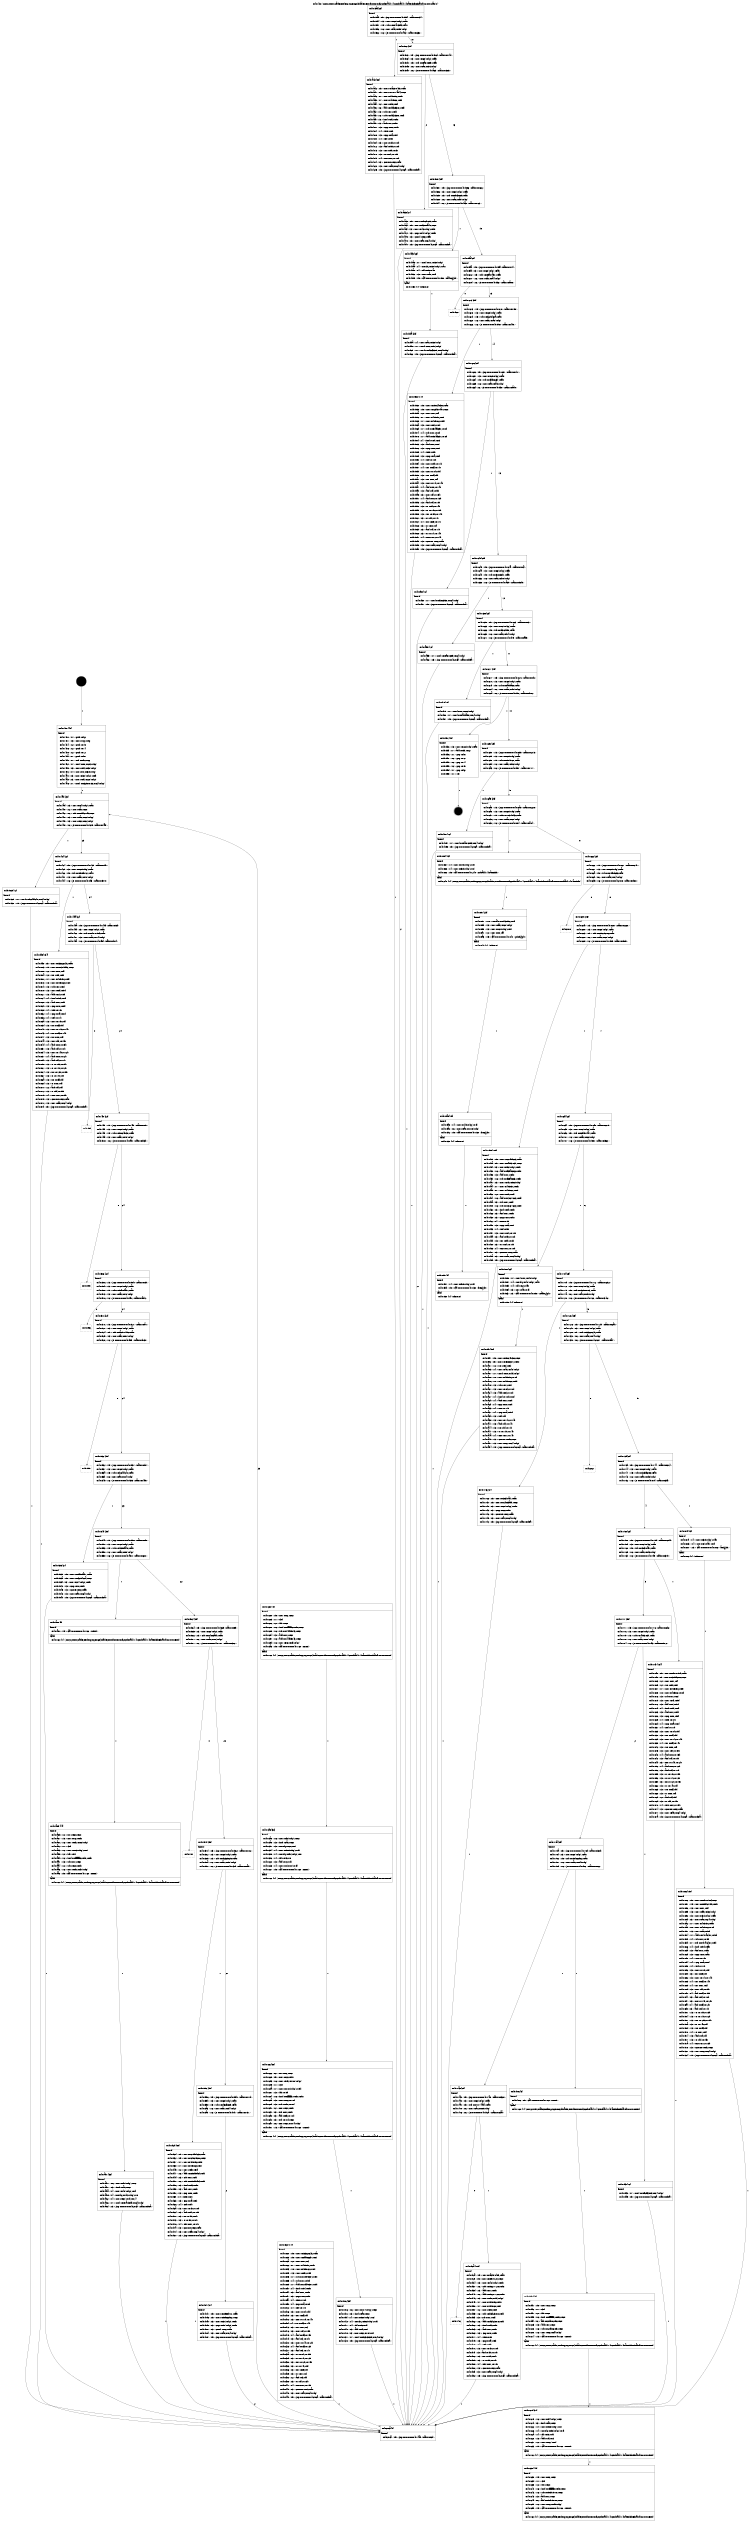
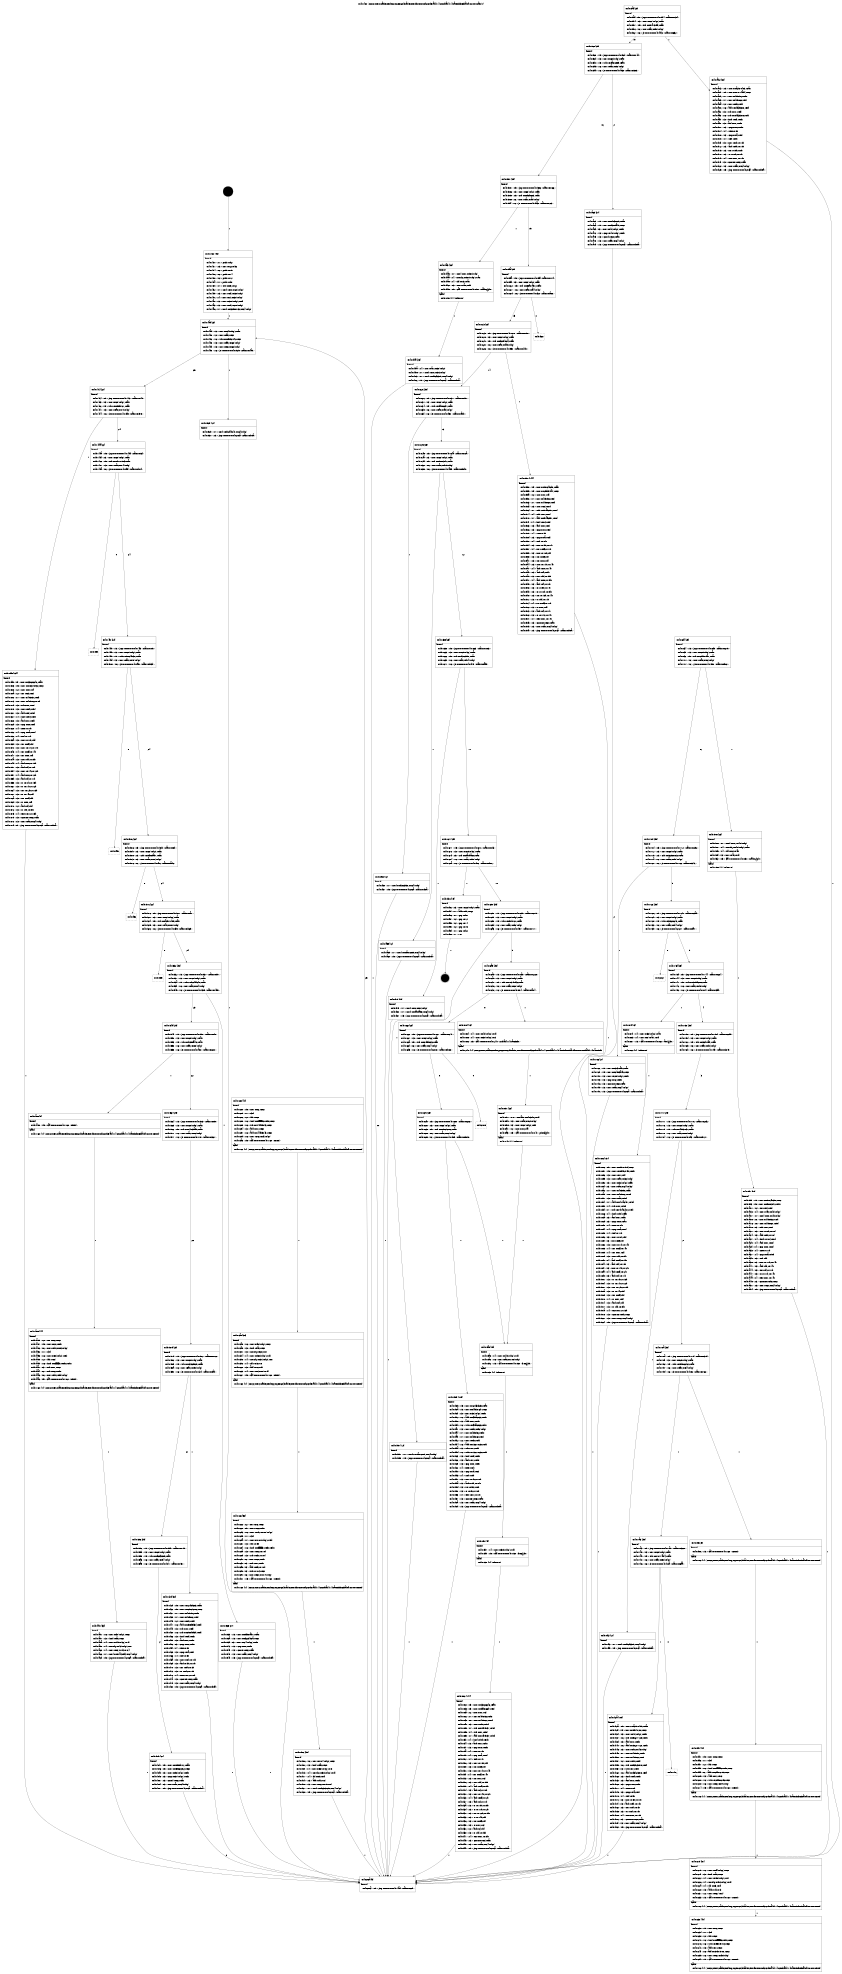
edge "0x4016db [25]" -> "0x4016f4 [25]": now "0x4016db [25]" -> "0x401ea8 [15]"
edge "0x401eb7 [9]" -> "0x401ec0 [144]": added, label "1"
node "0x4017f9 [134]": removed
node "0x4017e1": removed
